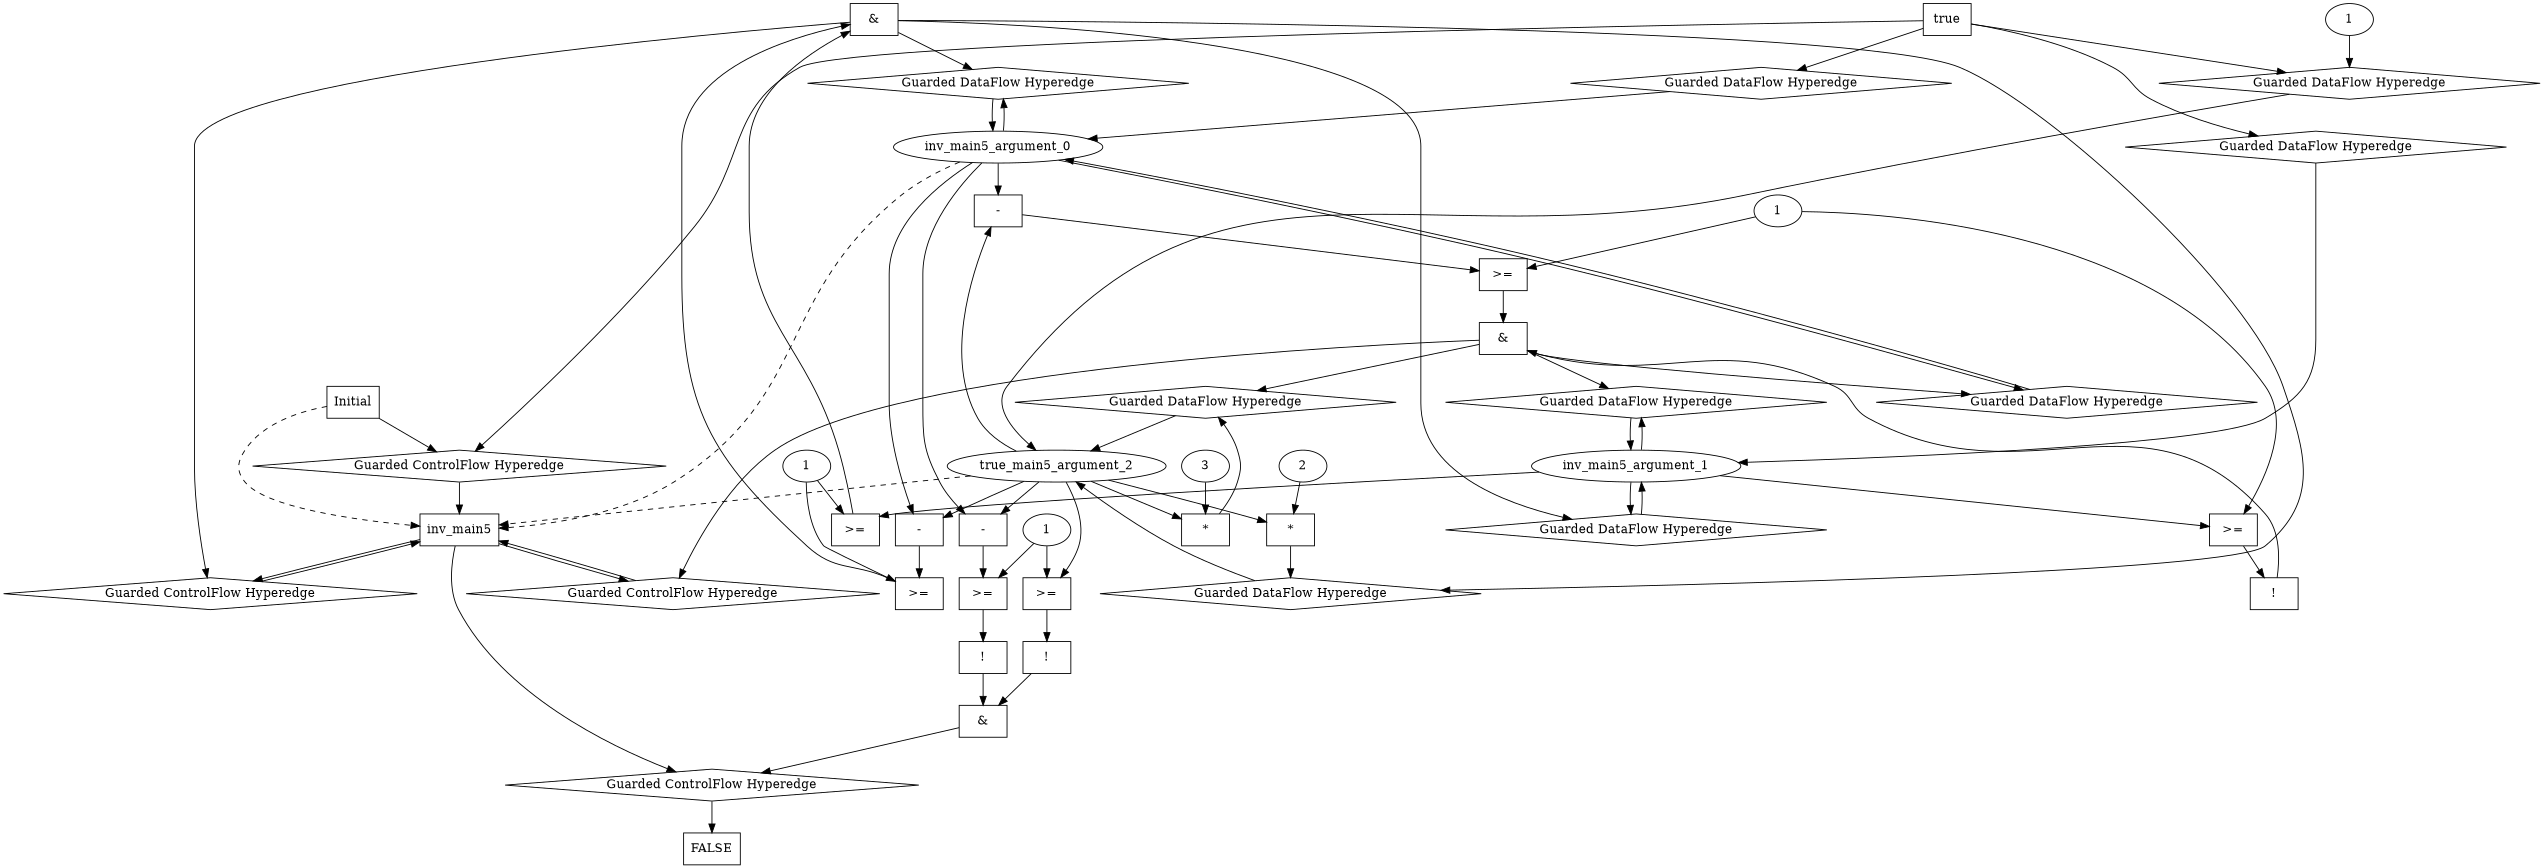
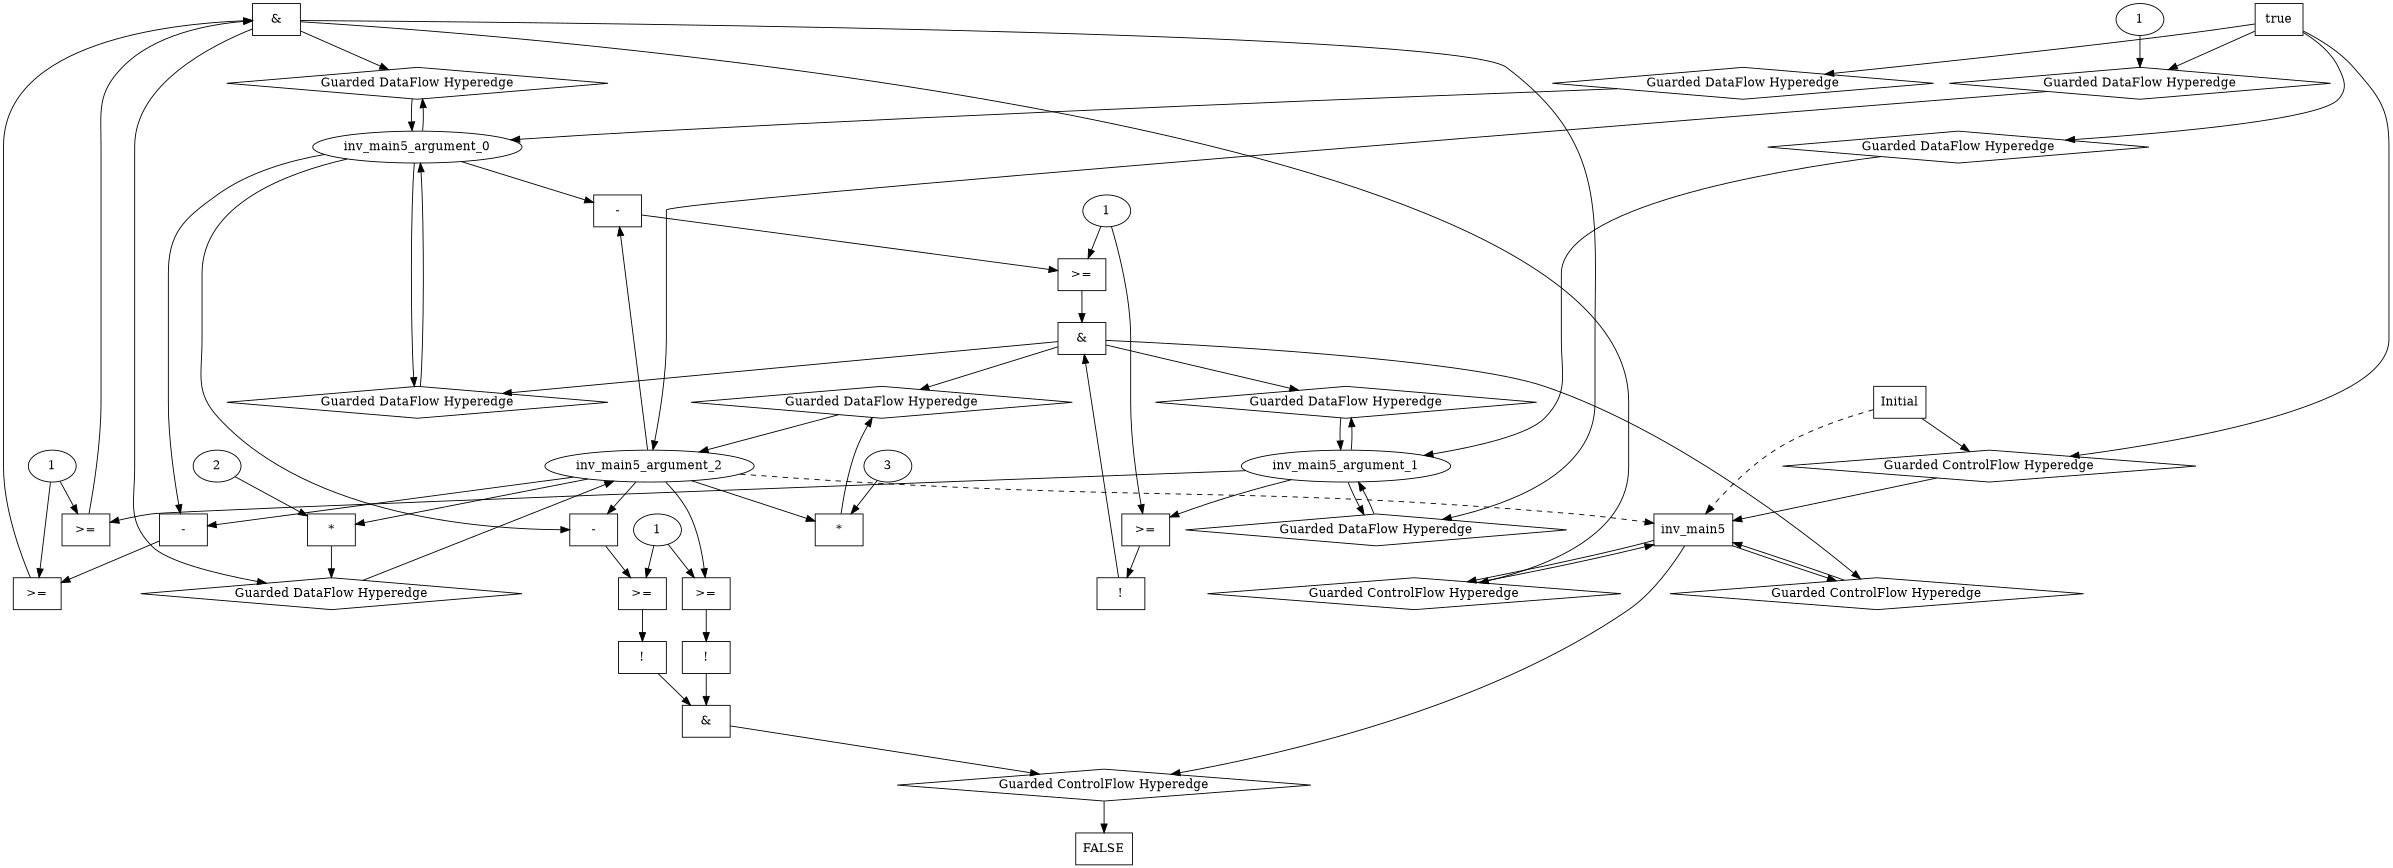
edge "inv_main5_argument_0" -> "inv_main5": removed
node "true_main5_argument_2": label "true_main5_argument_2" -> "inv_main5_argument_2"
